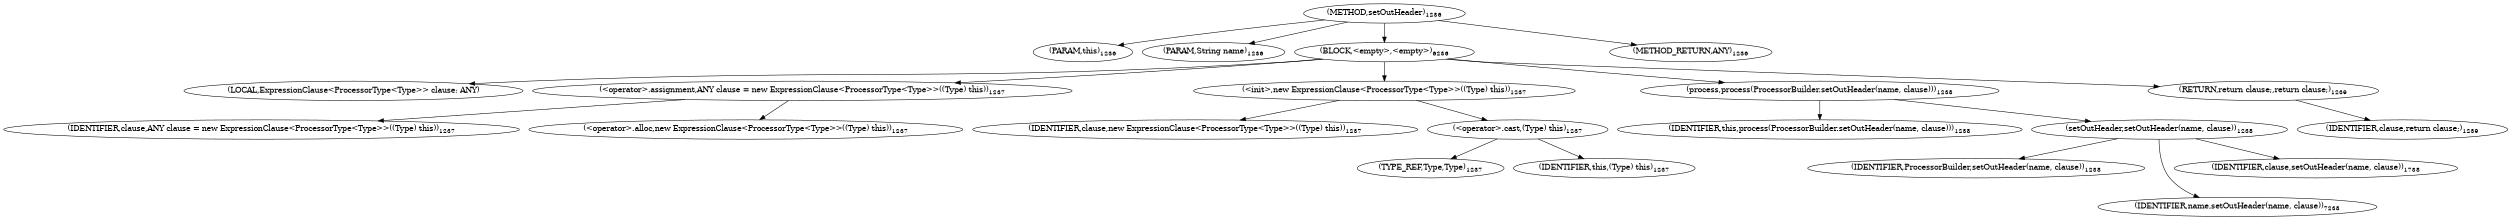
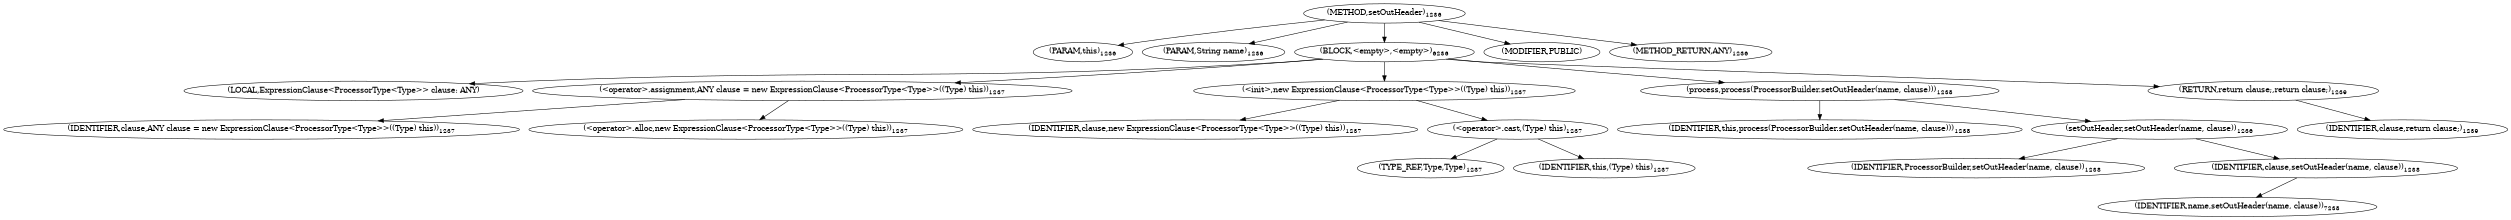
node "(MODIFIER,PUBLIC)": added
node "(setOutHeader,setOutHeader(name, clause))": text "1238" -> "1236"
node "(IDENTIFIER,clause,setOutHeader(name, clause))": text "1738" -> "1238"
edge "(setOutHeader,setOutHeader(name, clause))" -> "(IDENTIFIER,name,setOutHeader(name, clause))": now "(IDENTIFIER,clause,setOutHeader(name, clause))" -> "(IDENTIFIER,name,setOutHeader(name, clause))"
